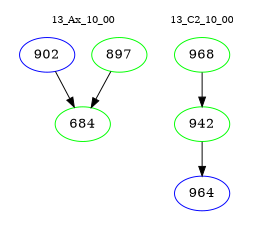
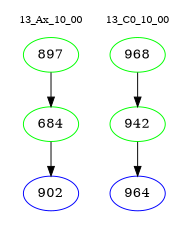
cluster "13_C2_10_00": label "13_C2_10_00" -> "13_C0_10_00"
edge "902" -> "684": reversed
